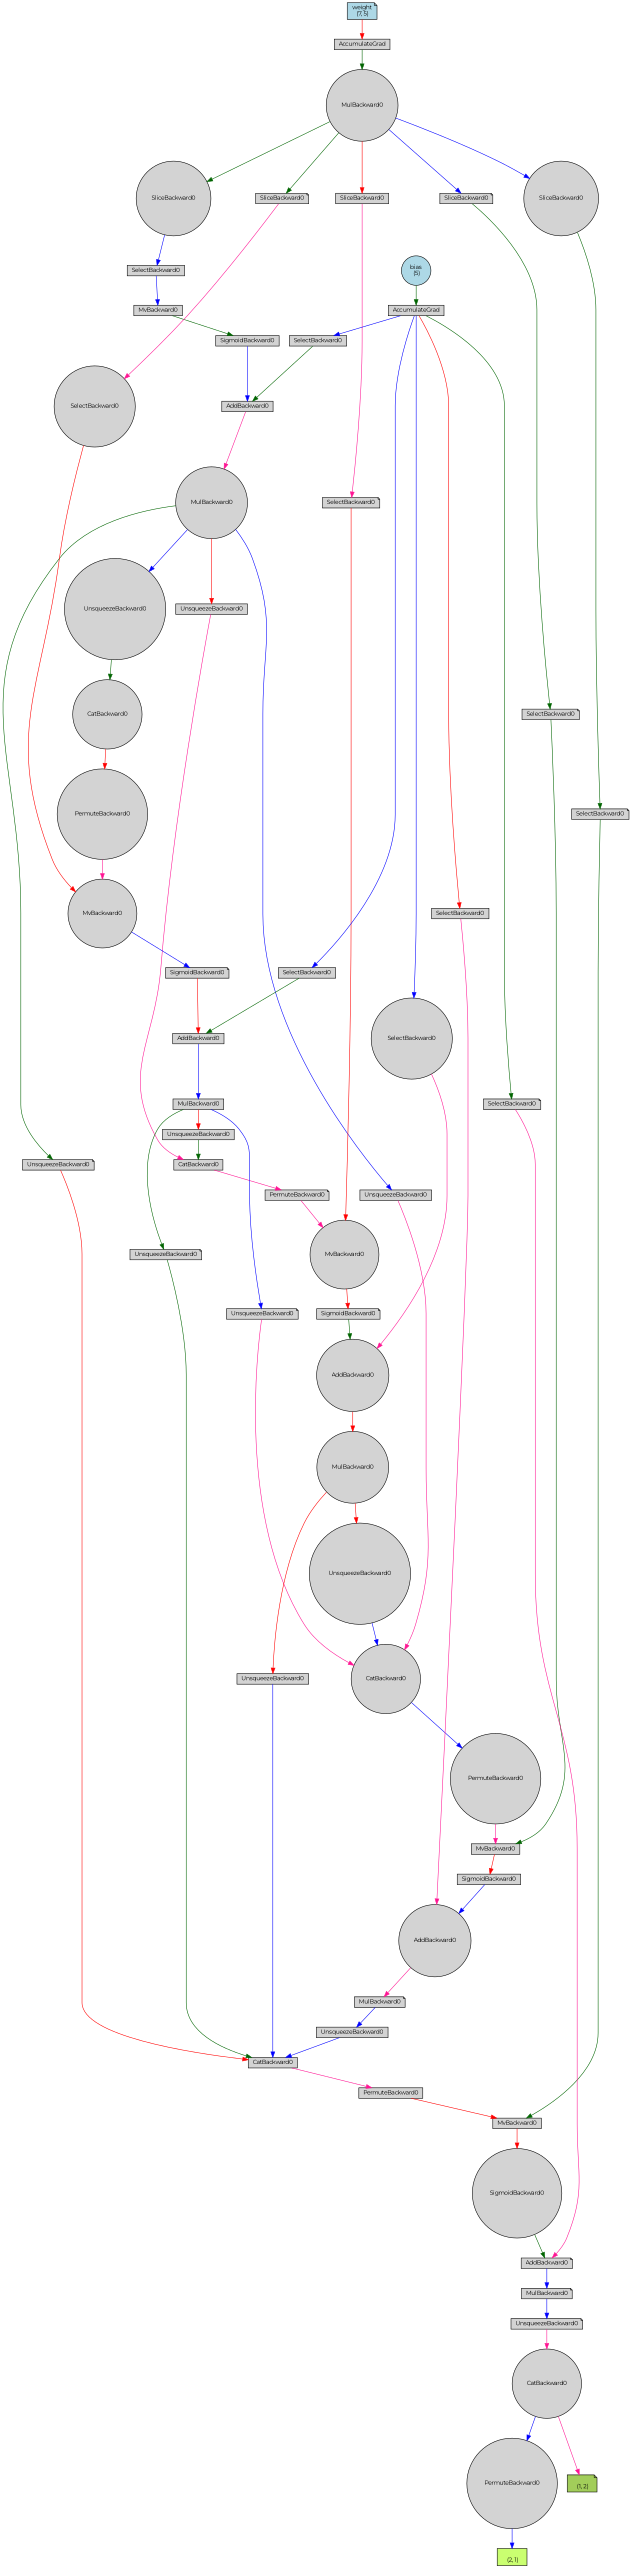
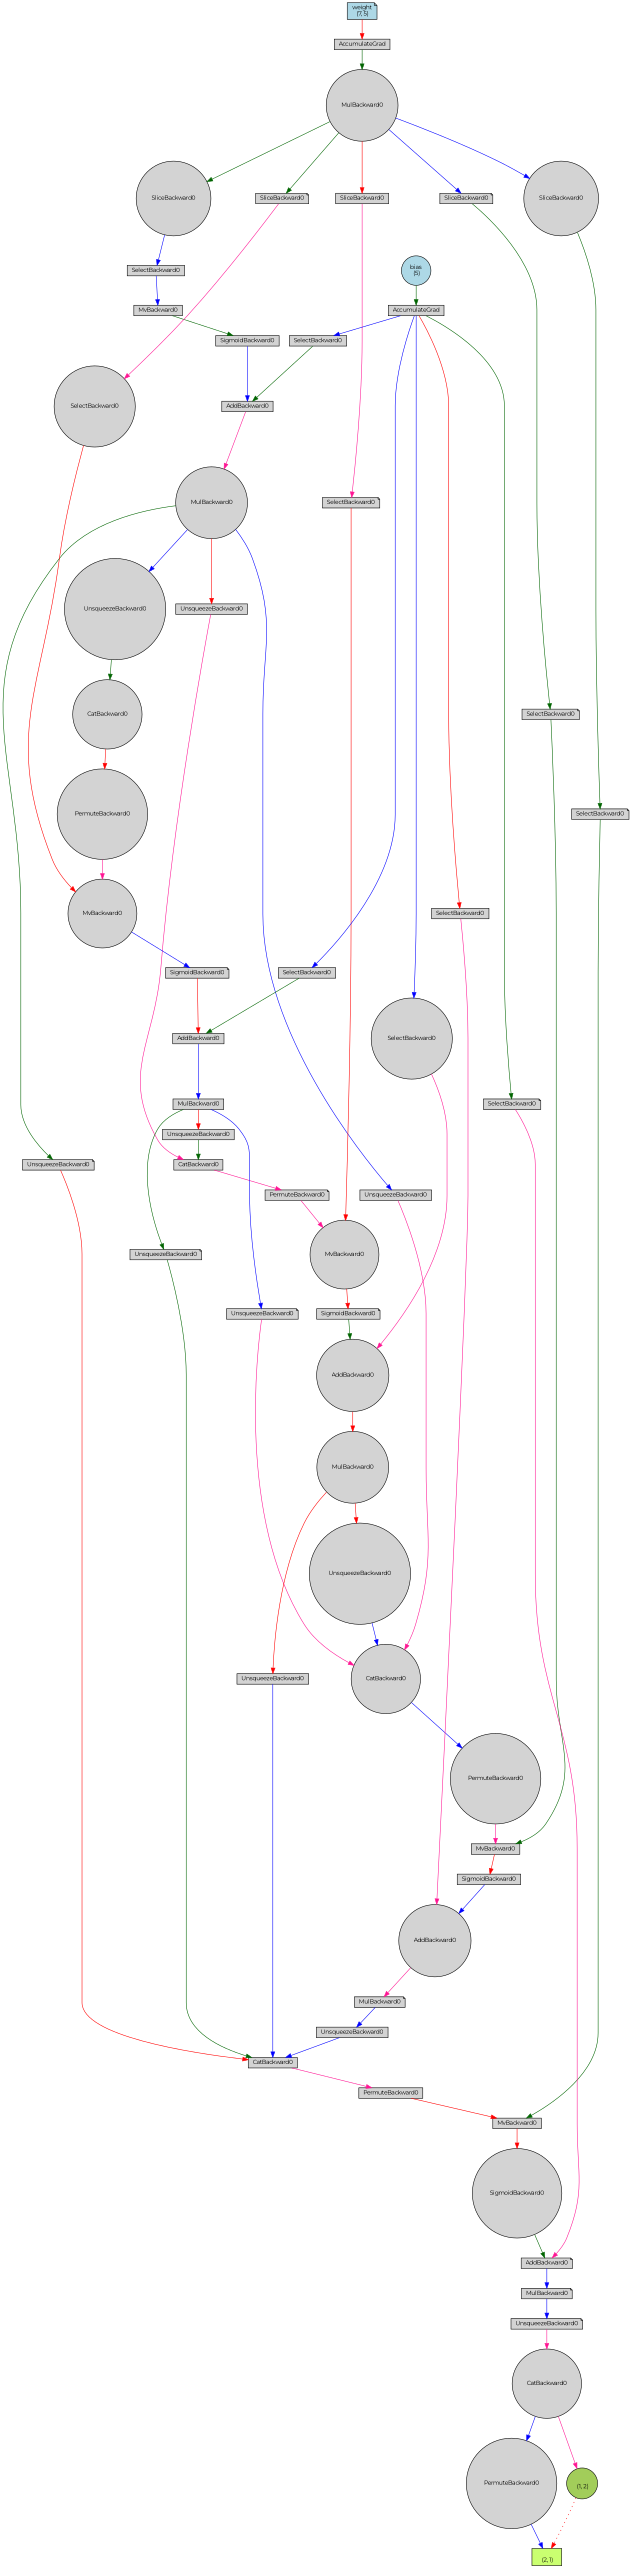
node "(1, 2)": shape note -> circle
edge "(1, 2)" -> "(2, 1)": added
